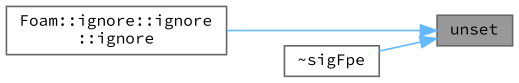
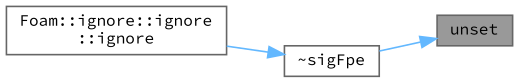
edge "Foam::ignore::ignore ::ignore" -> "unset": now "Foam::ignore::ignore ::ignore" -> "~sigFpe"
